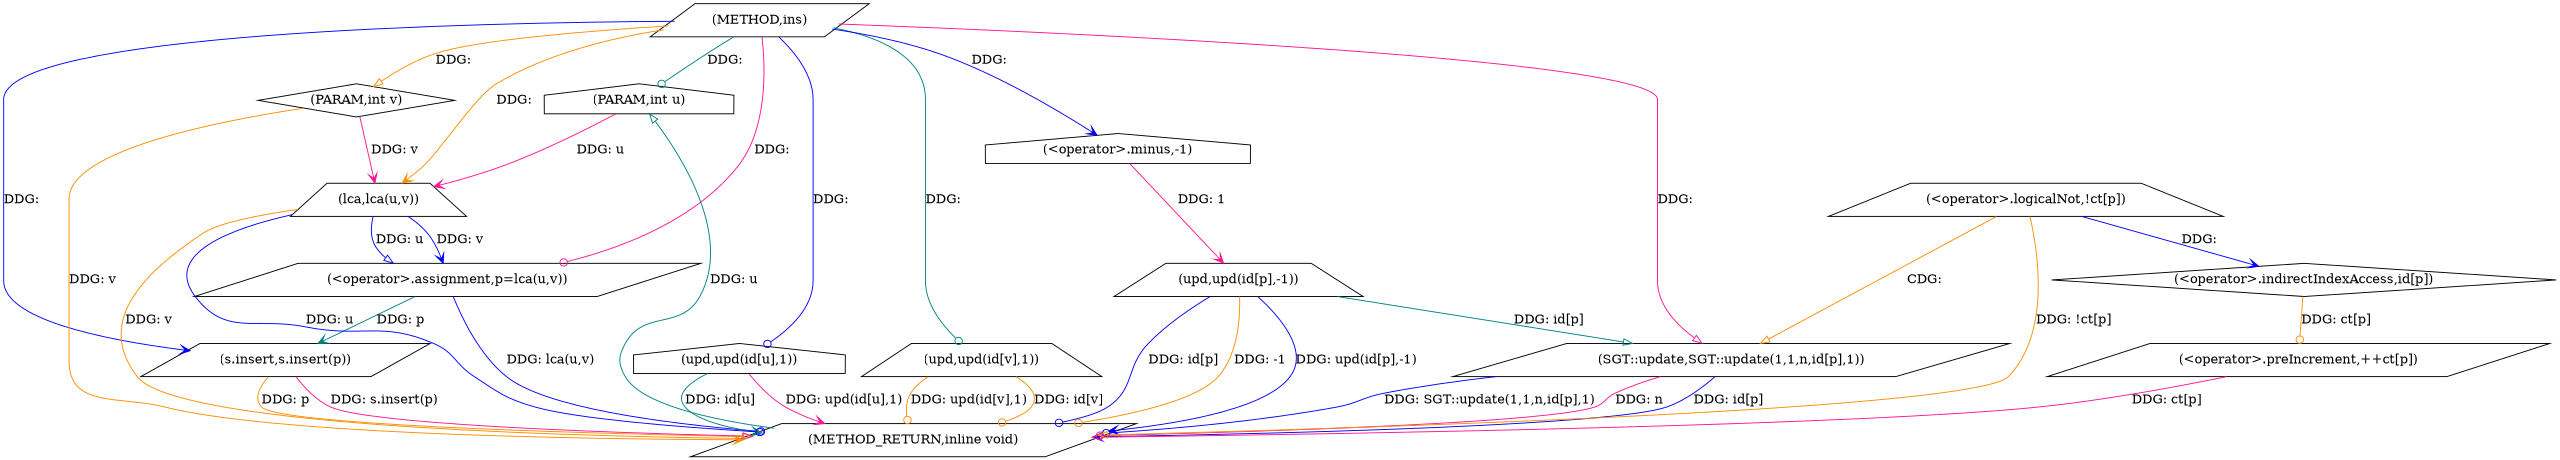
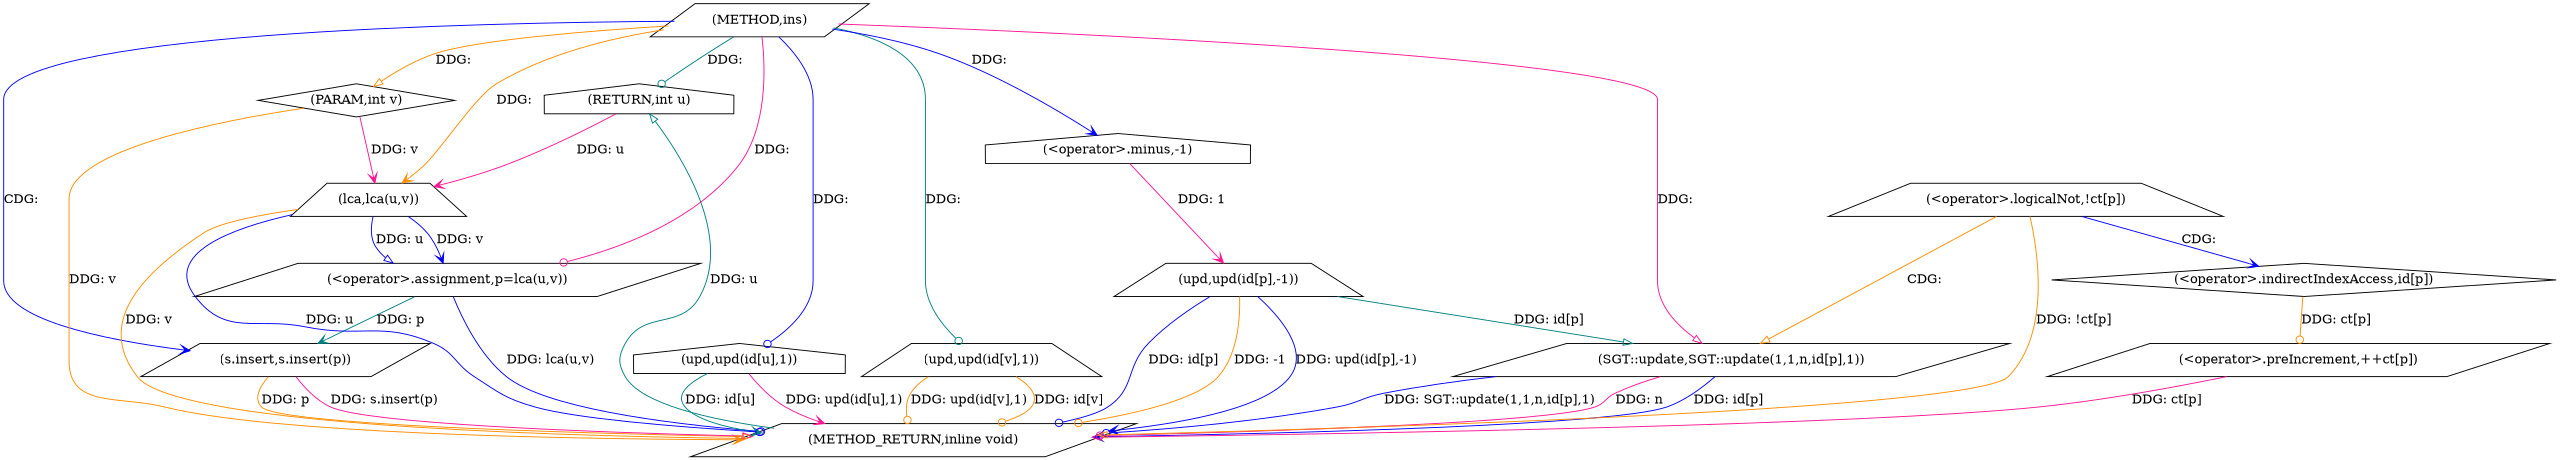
node "(PARAM,int u)": label "(PARAM,int u)" -> "(RETURN,int u)"
edge "(METHOD,ins)" -> "(s.insert,s.insert(p))": label "DDG: " -> "CDG: "
edge "(<operator>.logicalNot,!ct[p])" -> "(<operator>.indirectIndexAccess,id[p])": label "DDG: " -> "CDG: "
